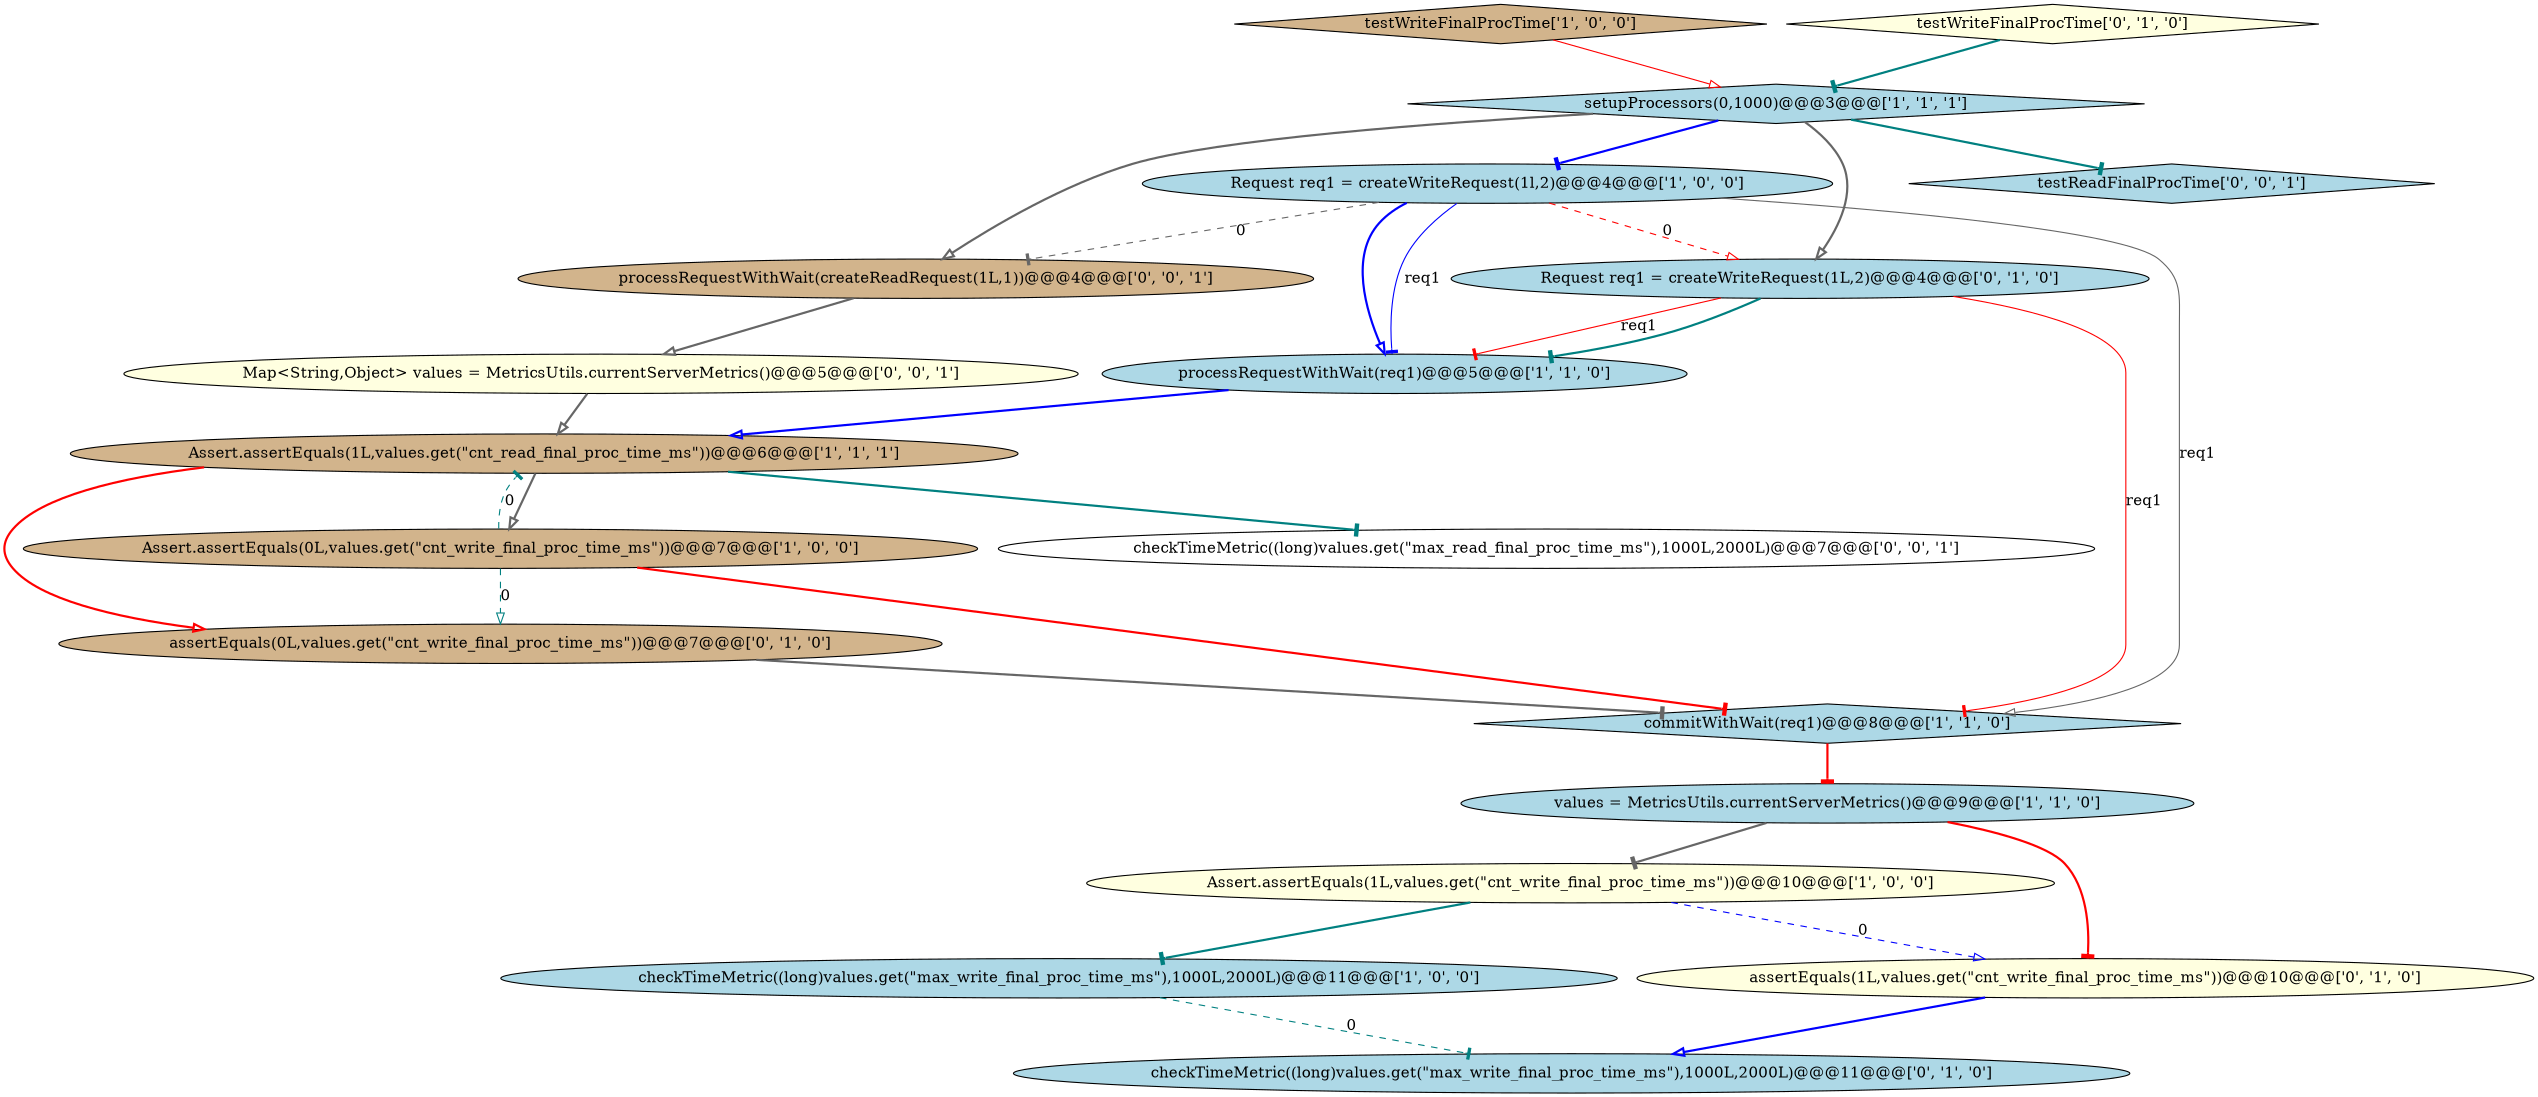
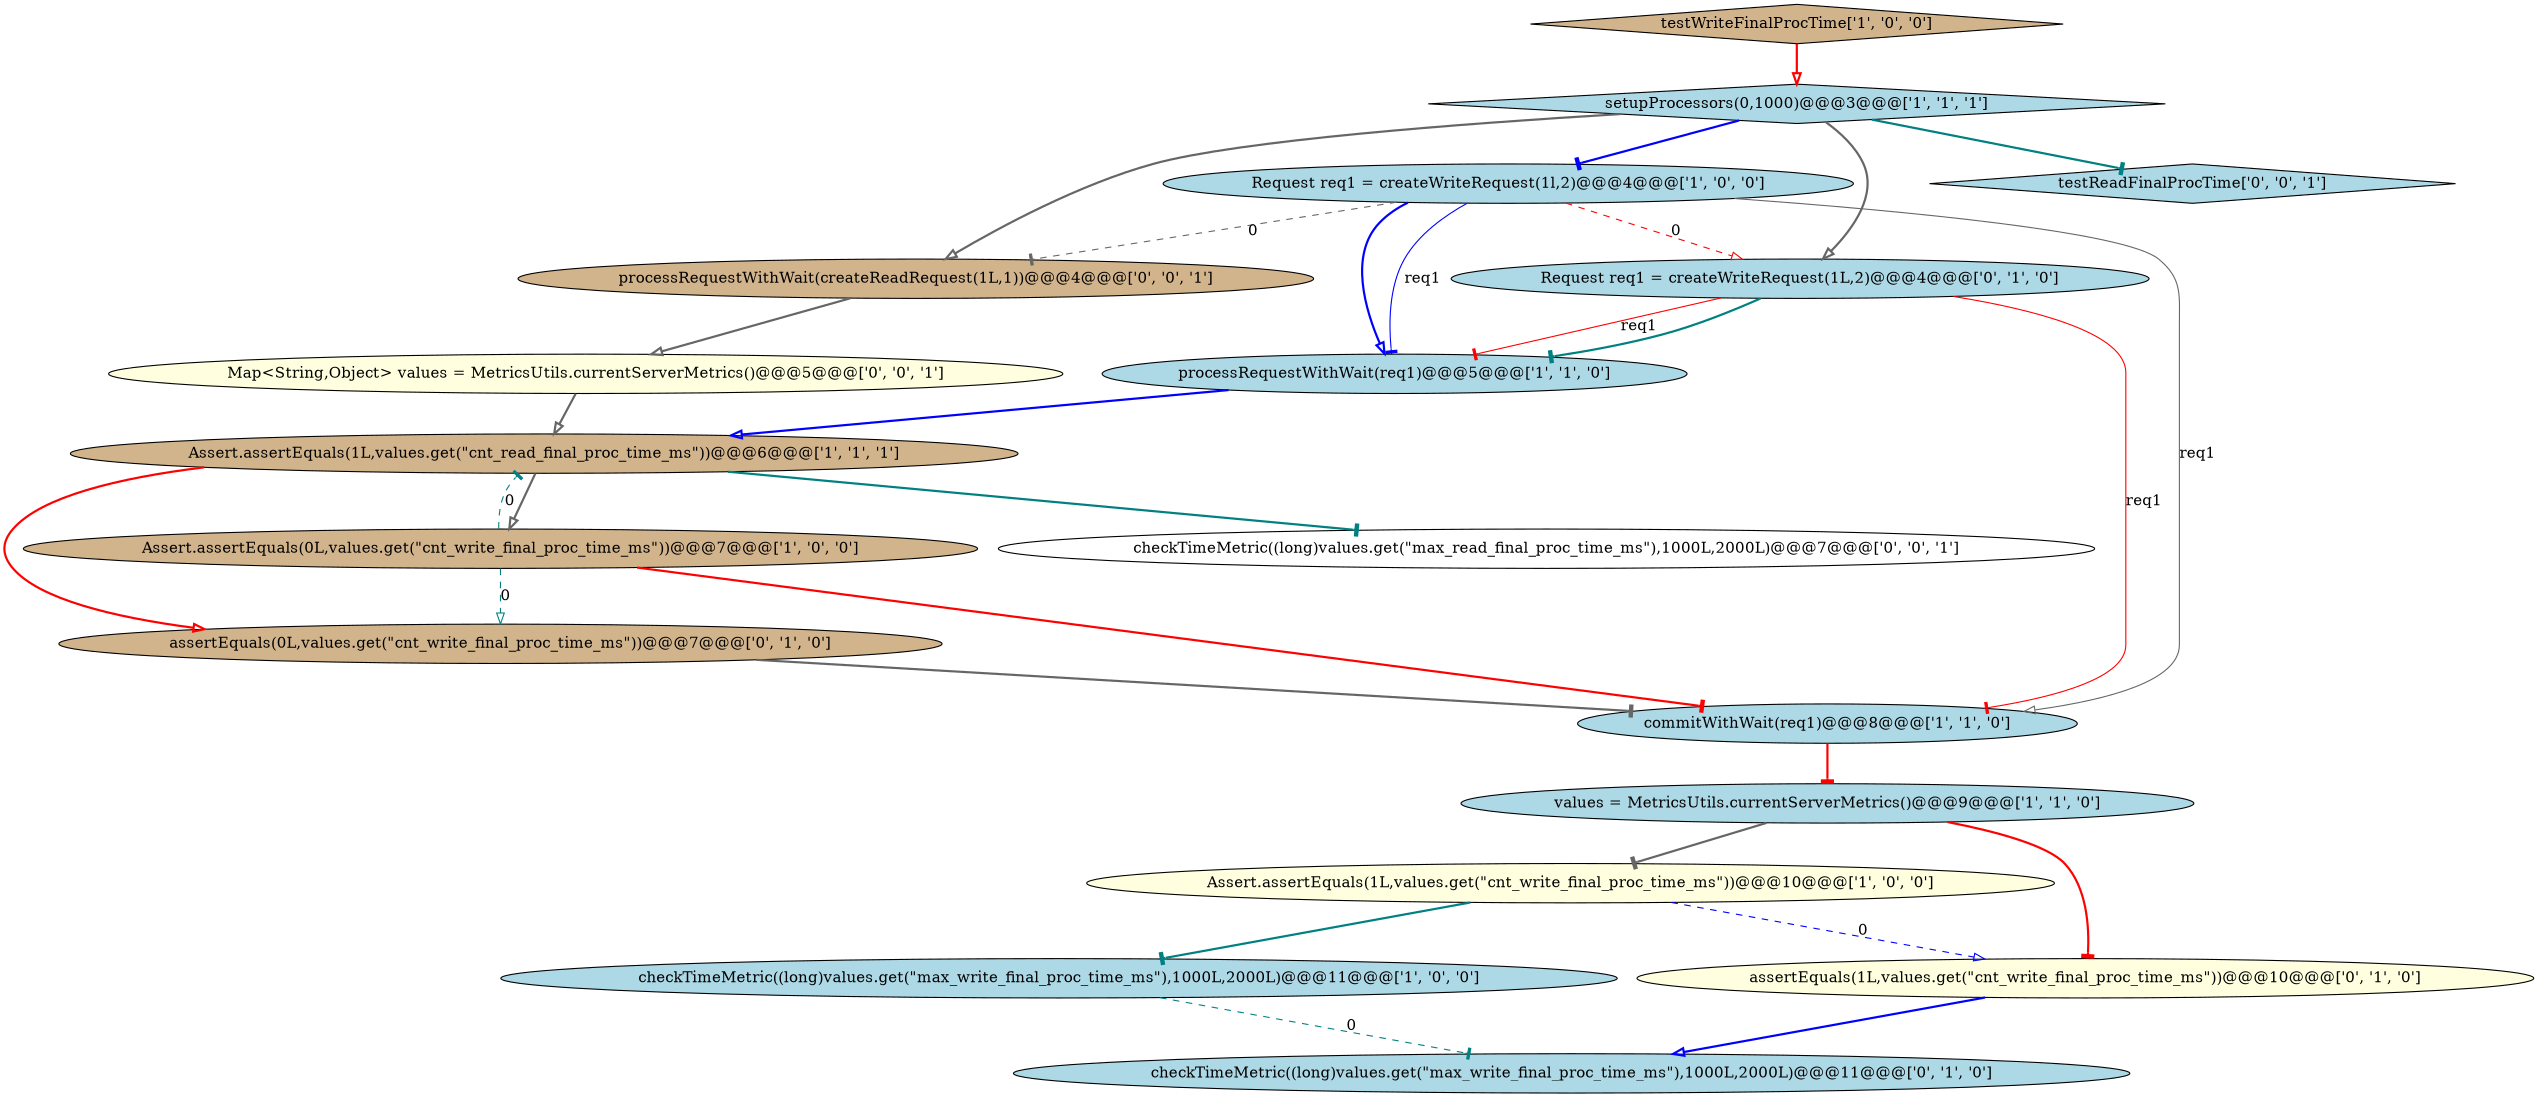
node "testWriteFinalProcTime['0', '1', '0']": removed
edge "testWriteFinalProcTime['1', '0', '0']" -> "setupProcessors(0,1000)@@@3@@@['1', '1', '1']": style solid -> bold
node "commitWithWait(req1)@@@8@@@['1', '1', '0']": shape diamond -> ellipse
